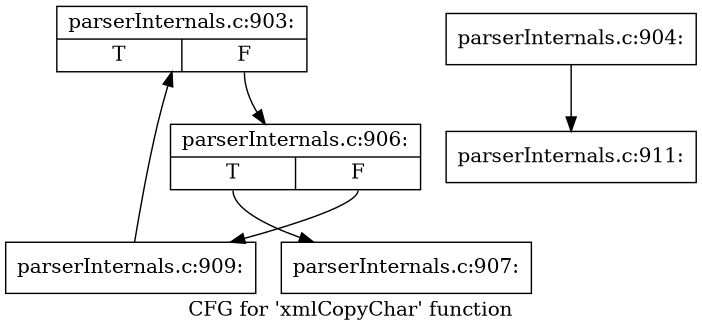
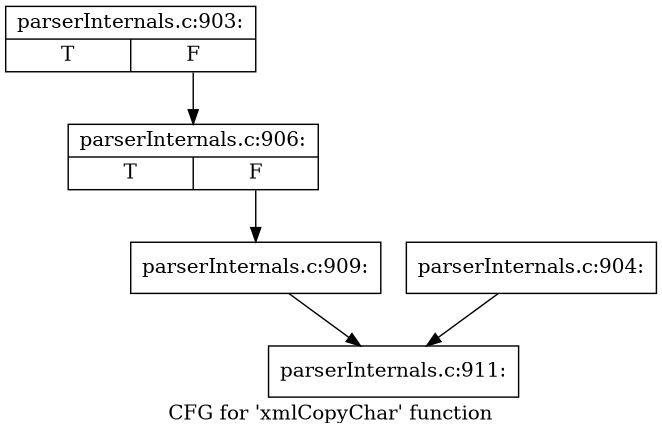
edge "parserInternals.c:909:" -> "parserInternals.c:903:": now "parserInternals.c:909:" -> "parserInternals.c:911:"
node "parserInternals.c:907:": removed
